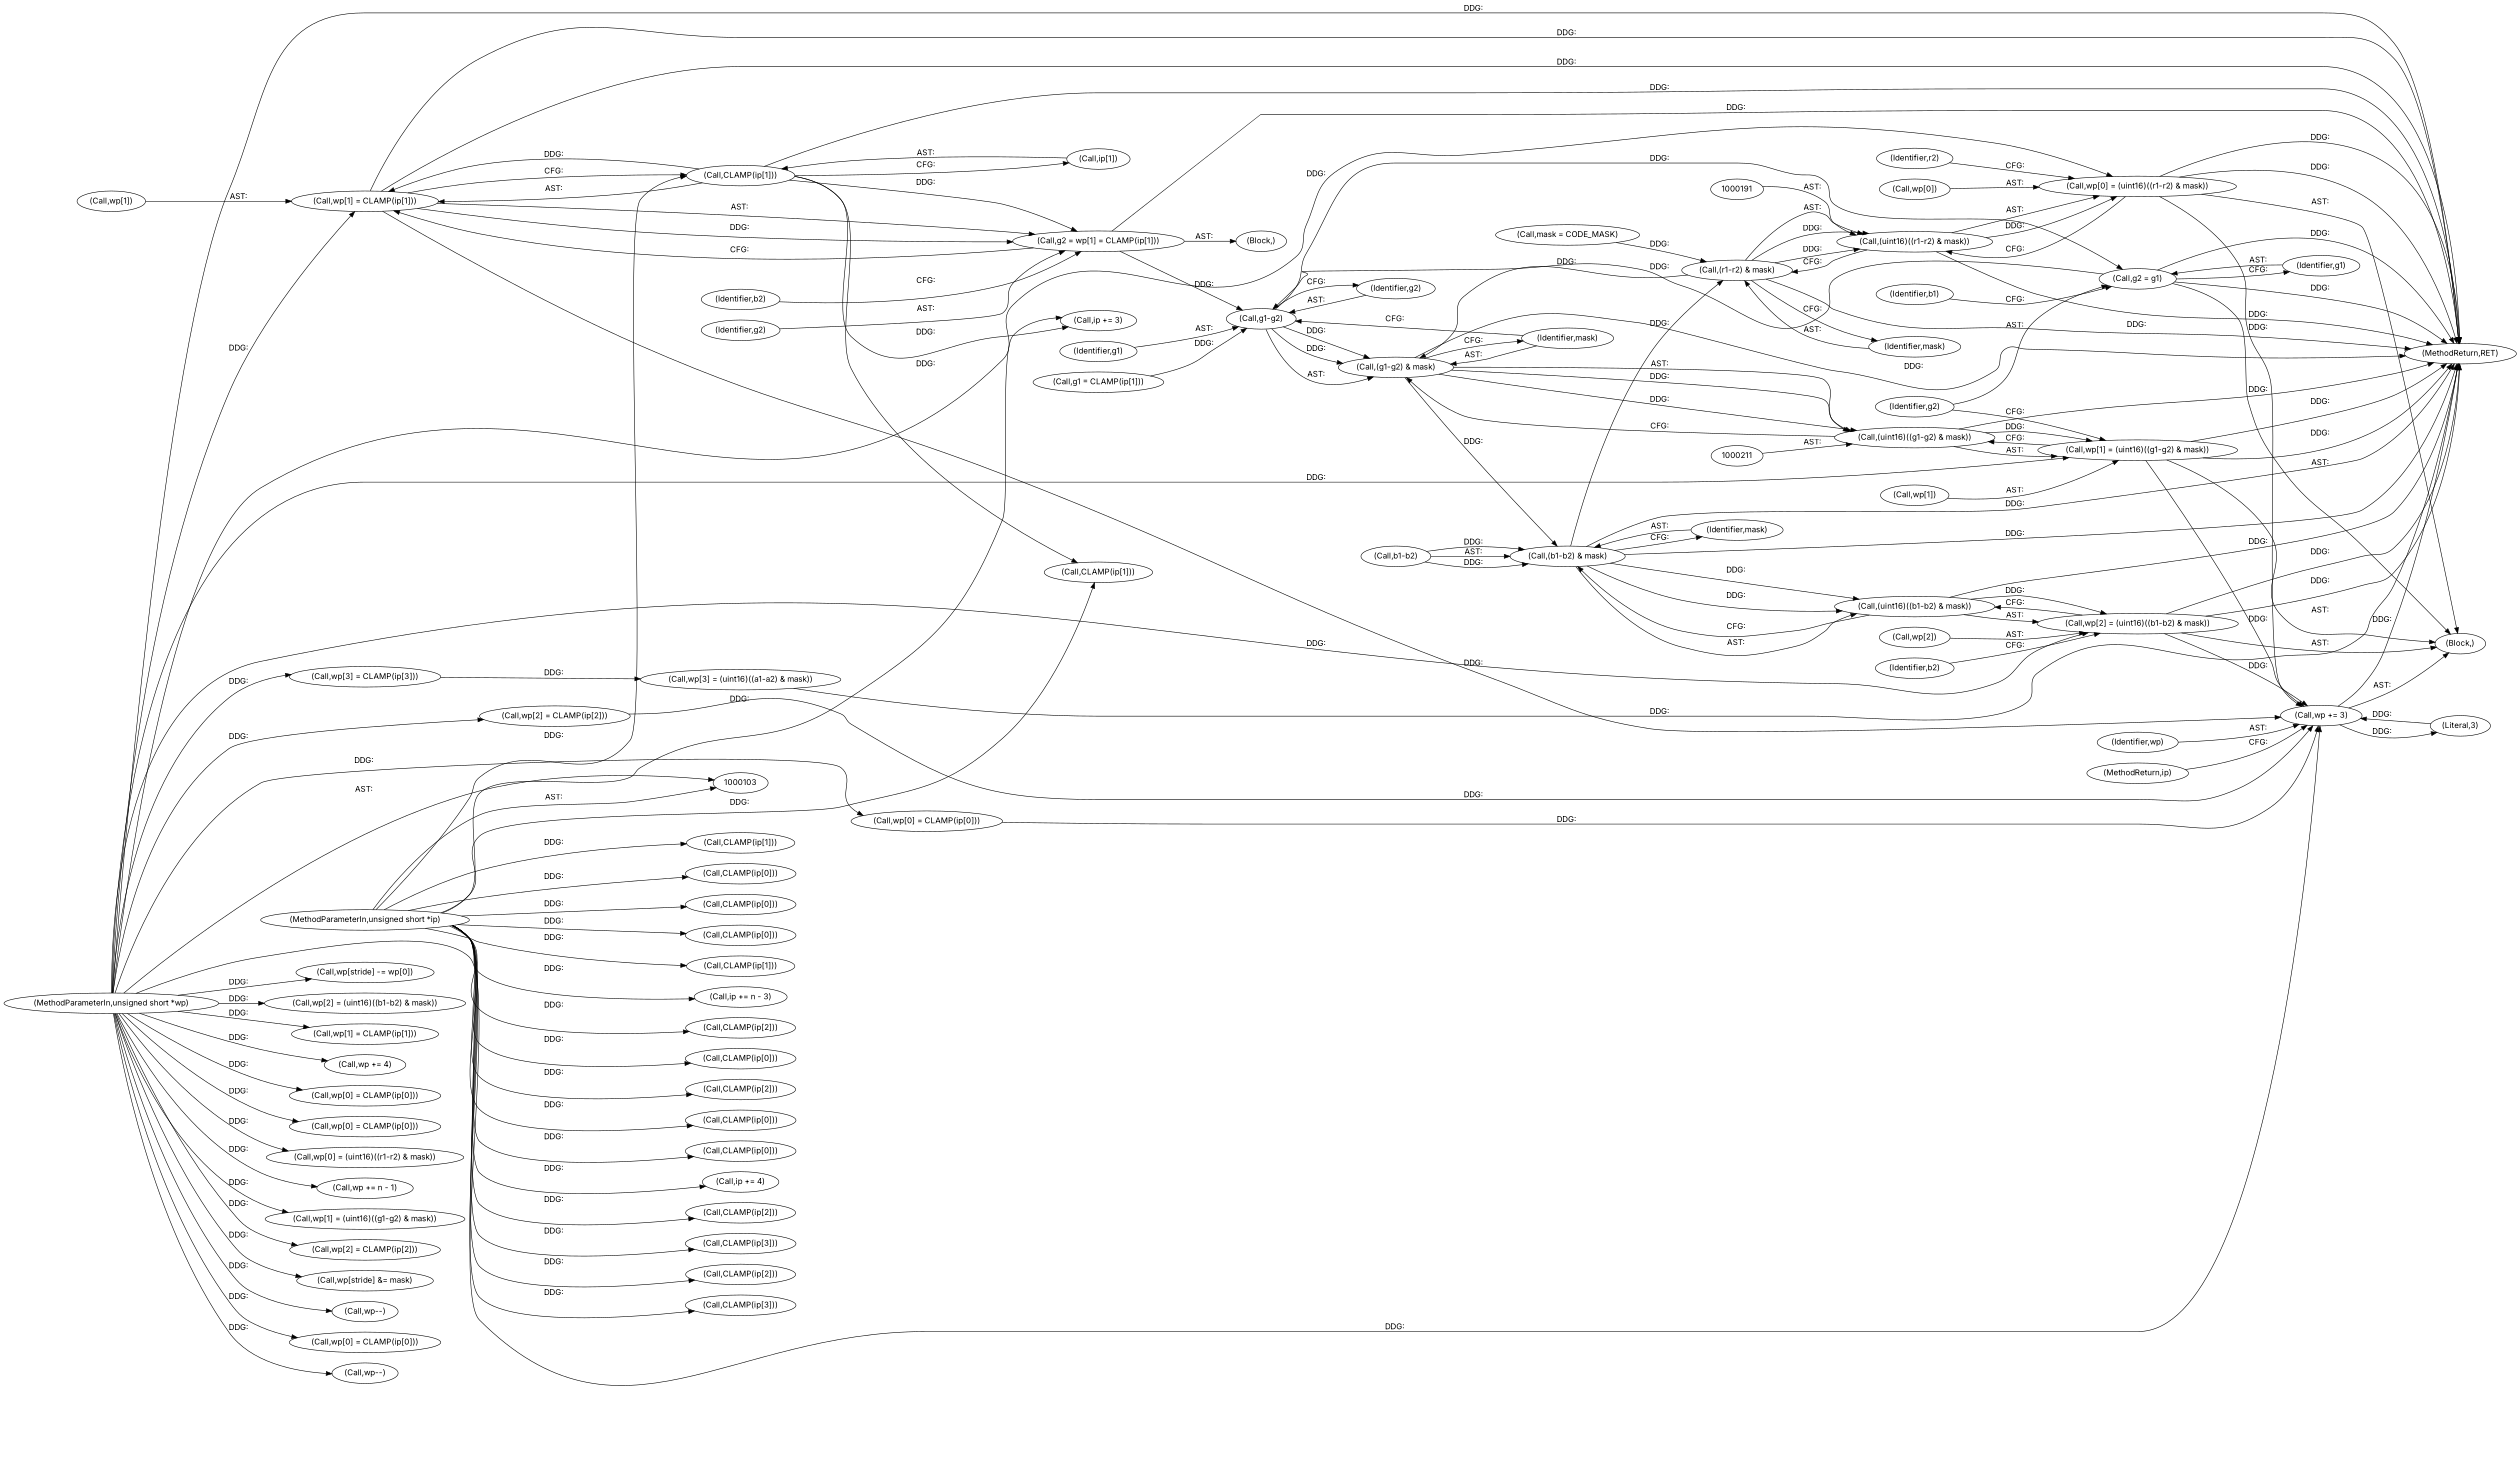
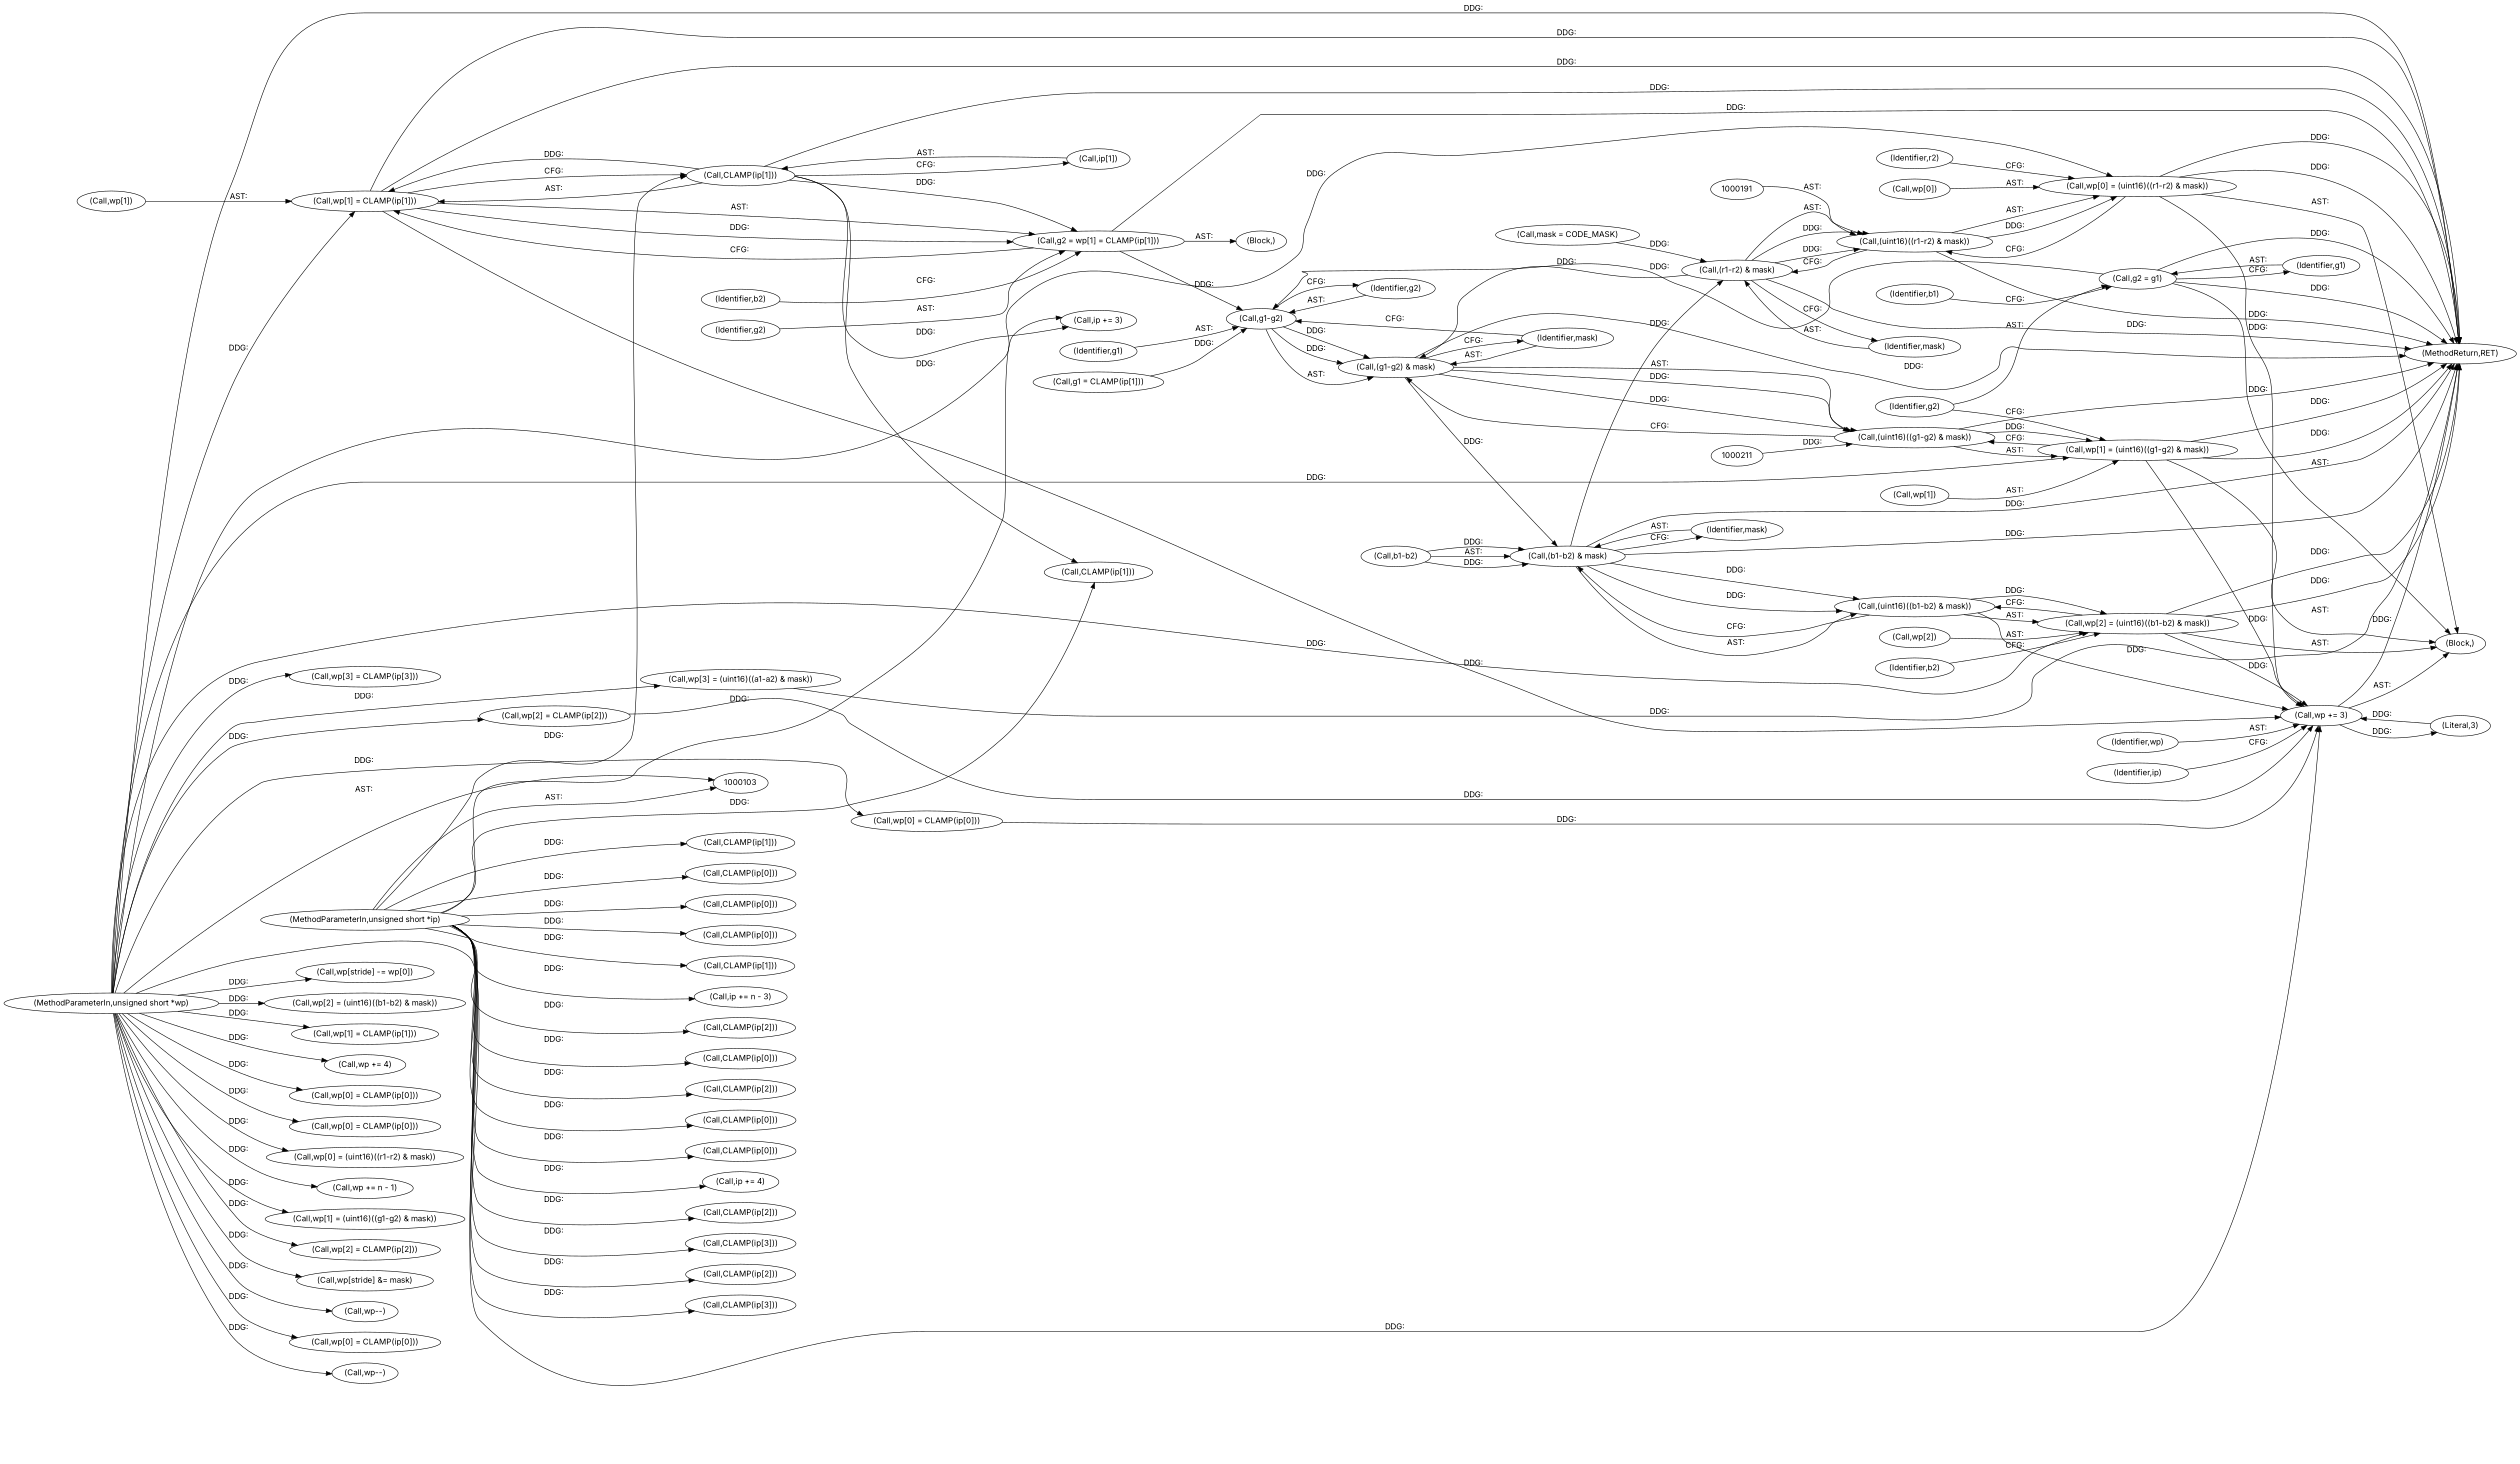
edge "(Call,g1-g2)" -> "(Call,g2 = g1)": removed, label "DDG:"
edge "1000211" -> "(Call,(uint16)((g1-g2) & mask))": label "AST: " -> "DDG: "
edge "(Call,(uint16)((b1-b2) & mask))" -> "(MethodReturn,RET)": now "(Call,(uint16)((b1-b2) & mask))" -> "(Call,wp += 3)"
edge "(Call,wp[3] = CLAMP(ip[3]))" -> "(Call,wp[3] = (uint16)((a1-a2) & mask))": now "(MethodParameterIn,unsigned short *wp)" -> "(Call,wp[3] = (uint16)((a1-a2) & mask))"
node "(MethodReturn,ip)": label "(MethodReturn,ip)" -> "(Identifier,ip)"
